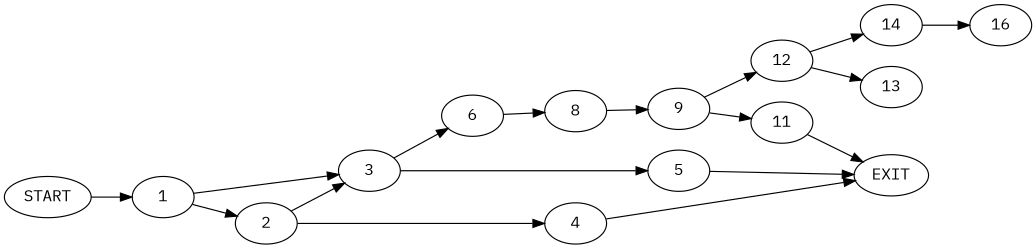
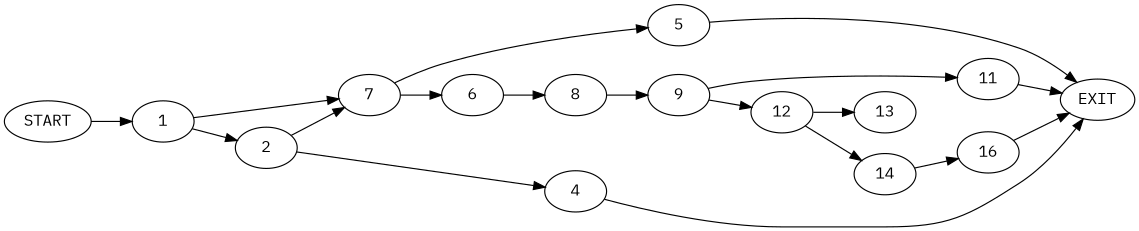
edge "16" -> "EXIT": added
node "3": label "3" -> "7"
